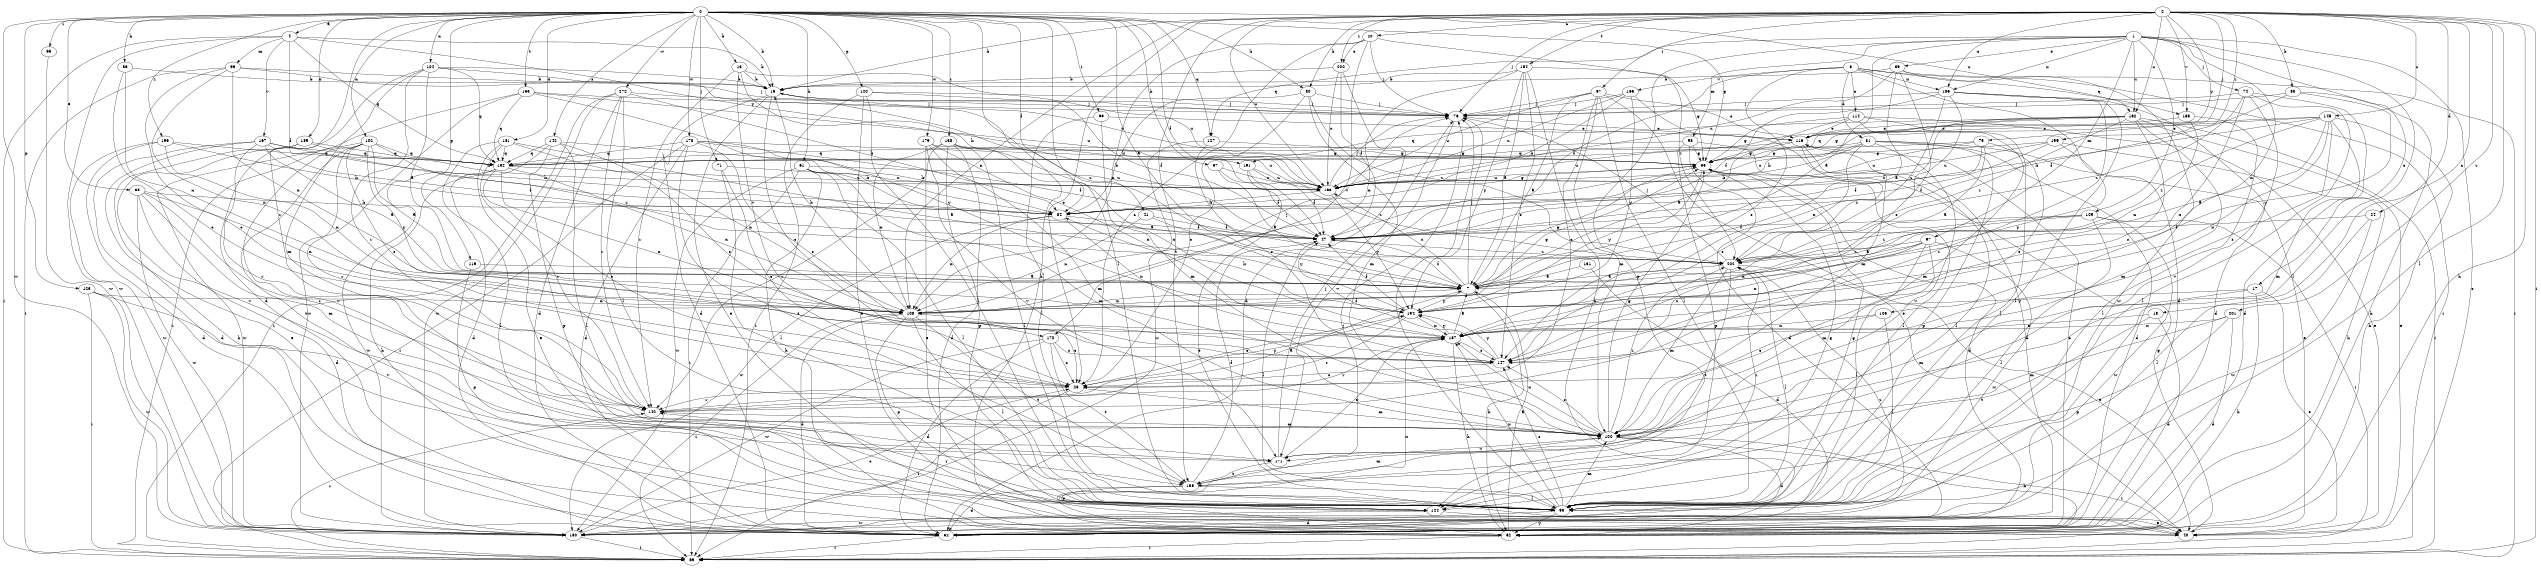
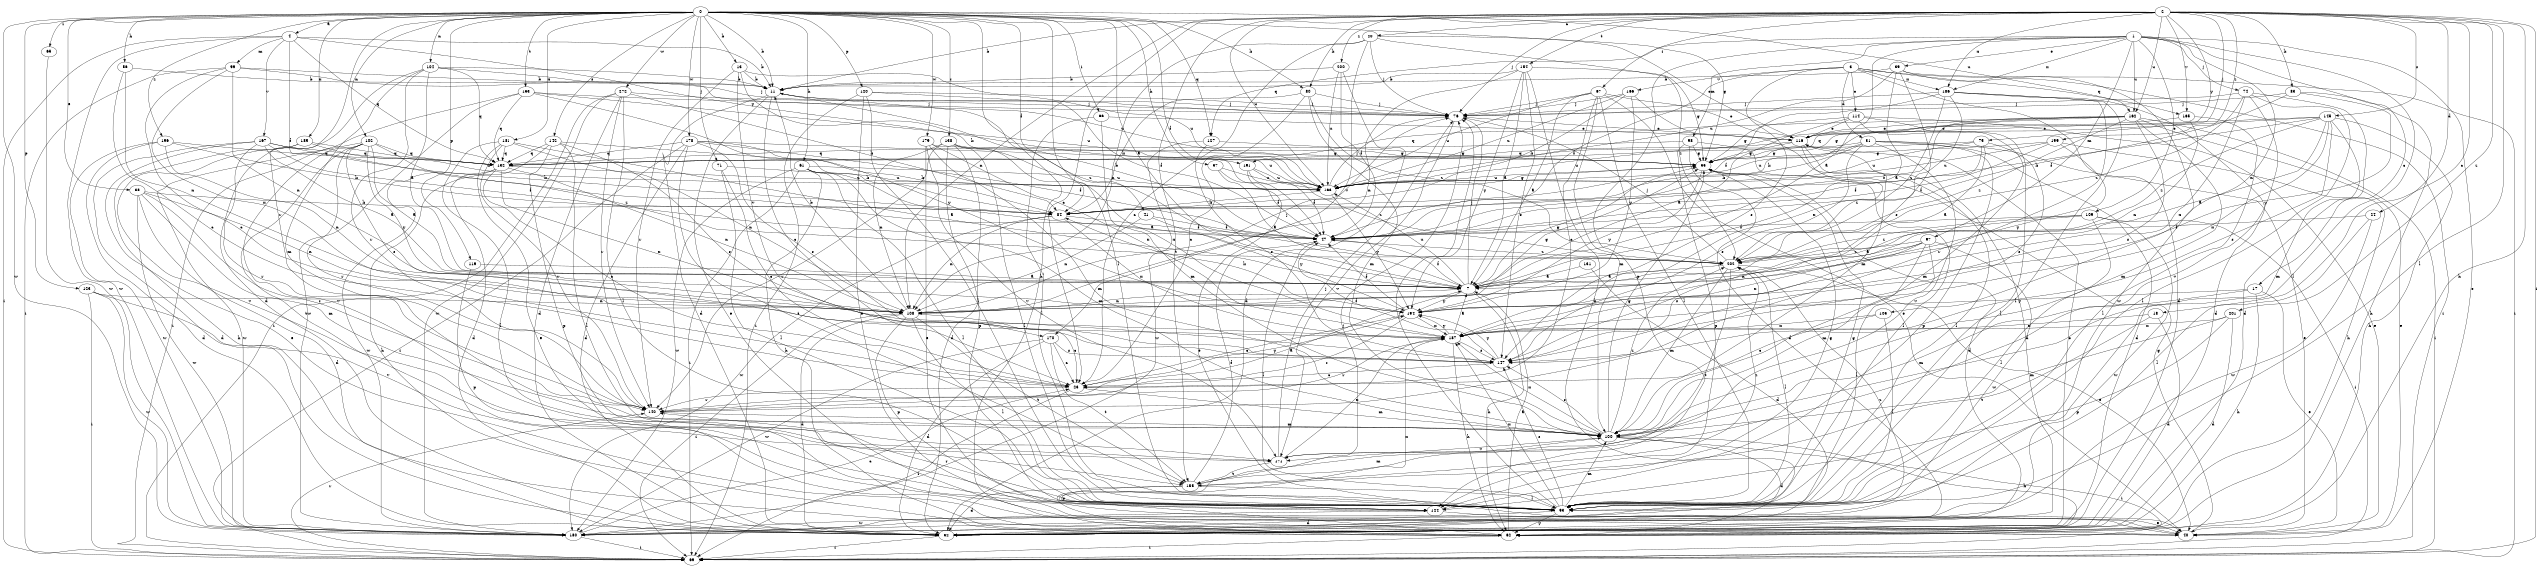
edge "20" -> "200": now "20" -> "116"
node "16": label "16" -> "11"
